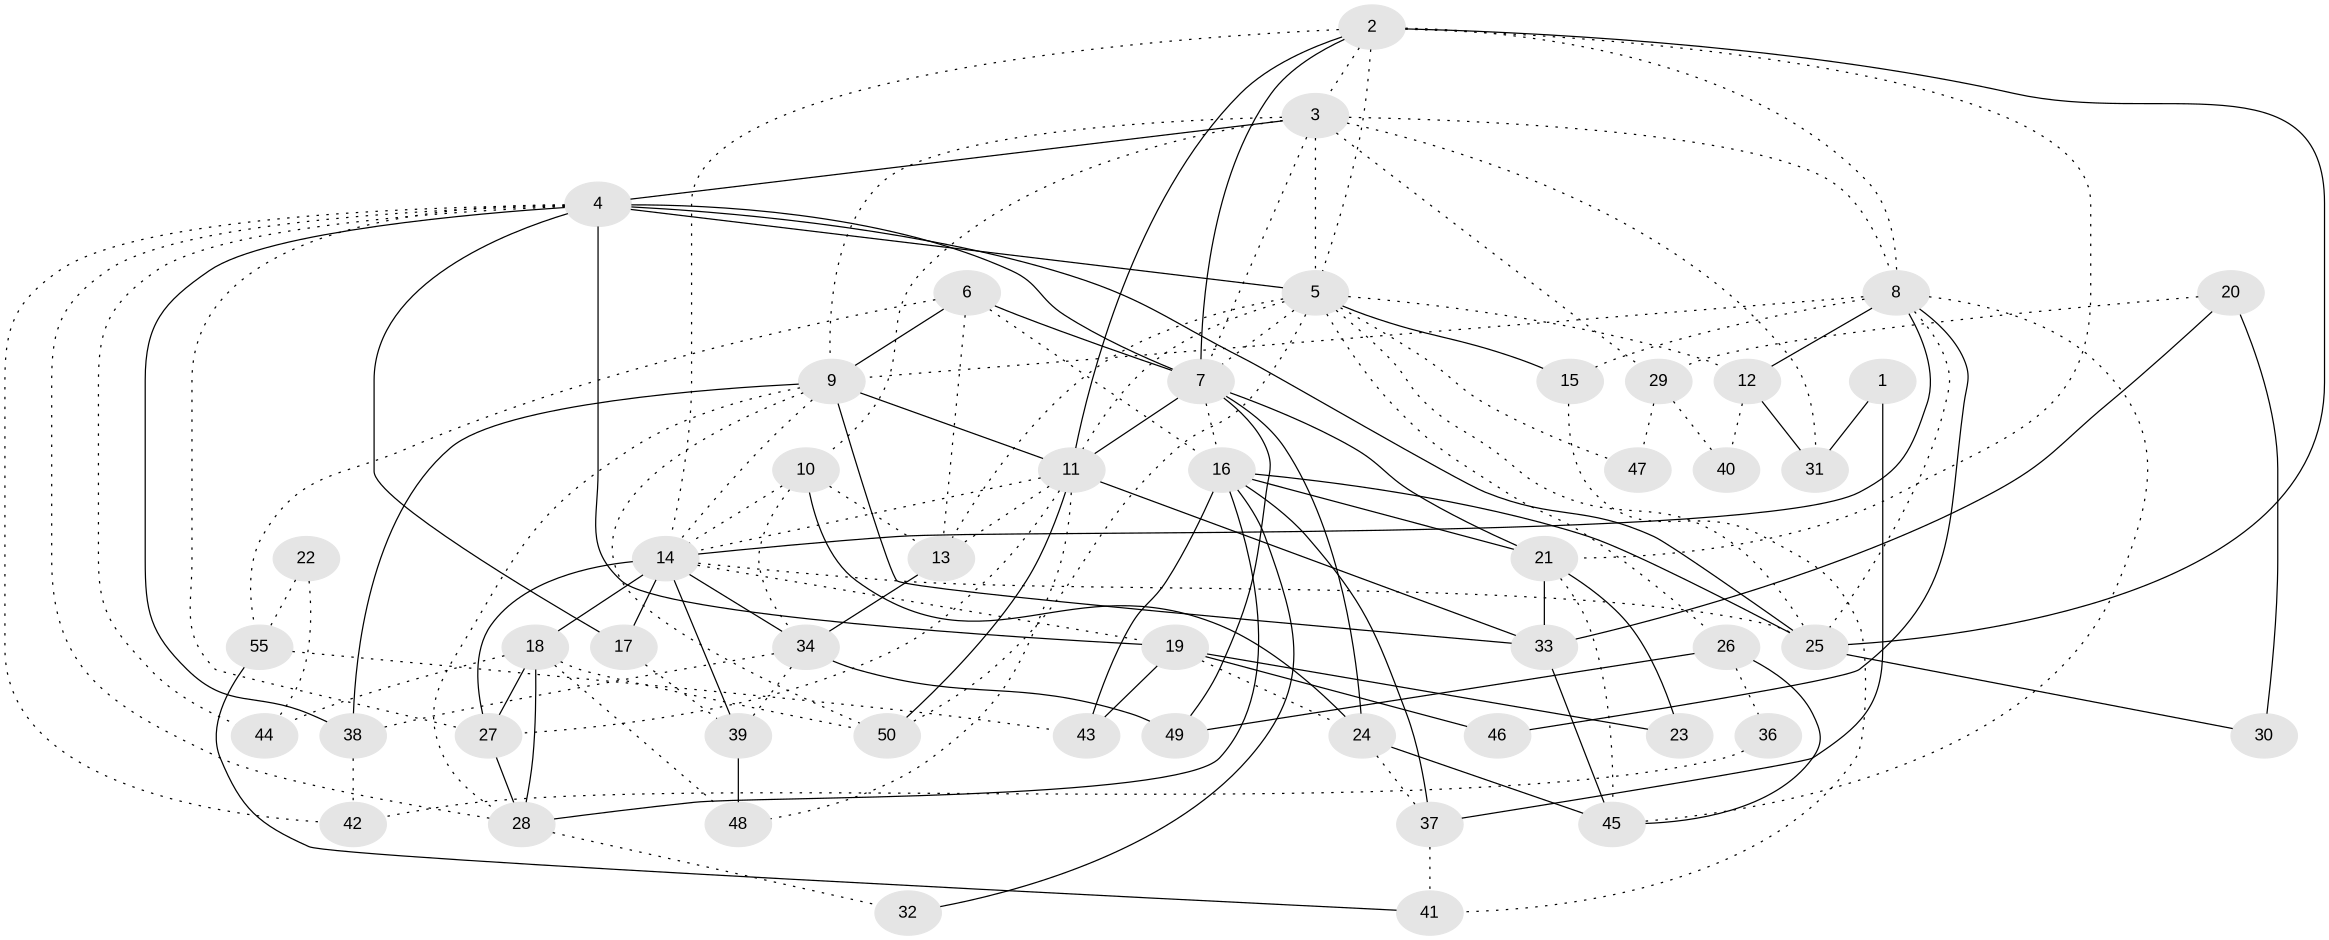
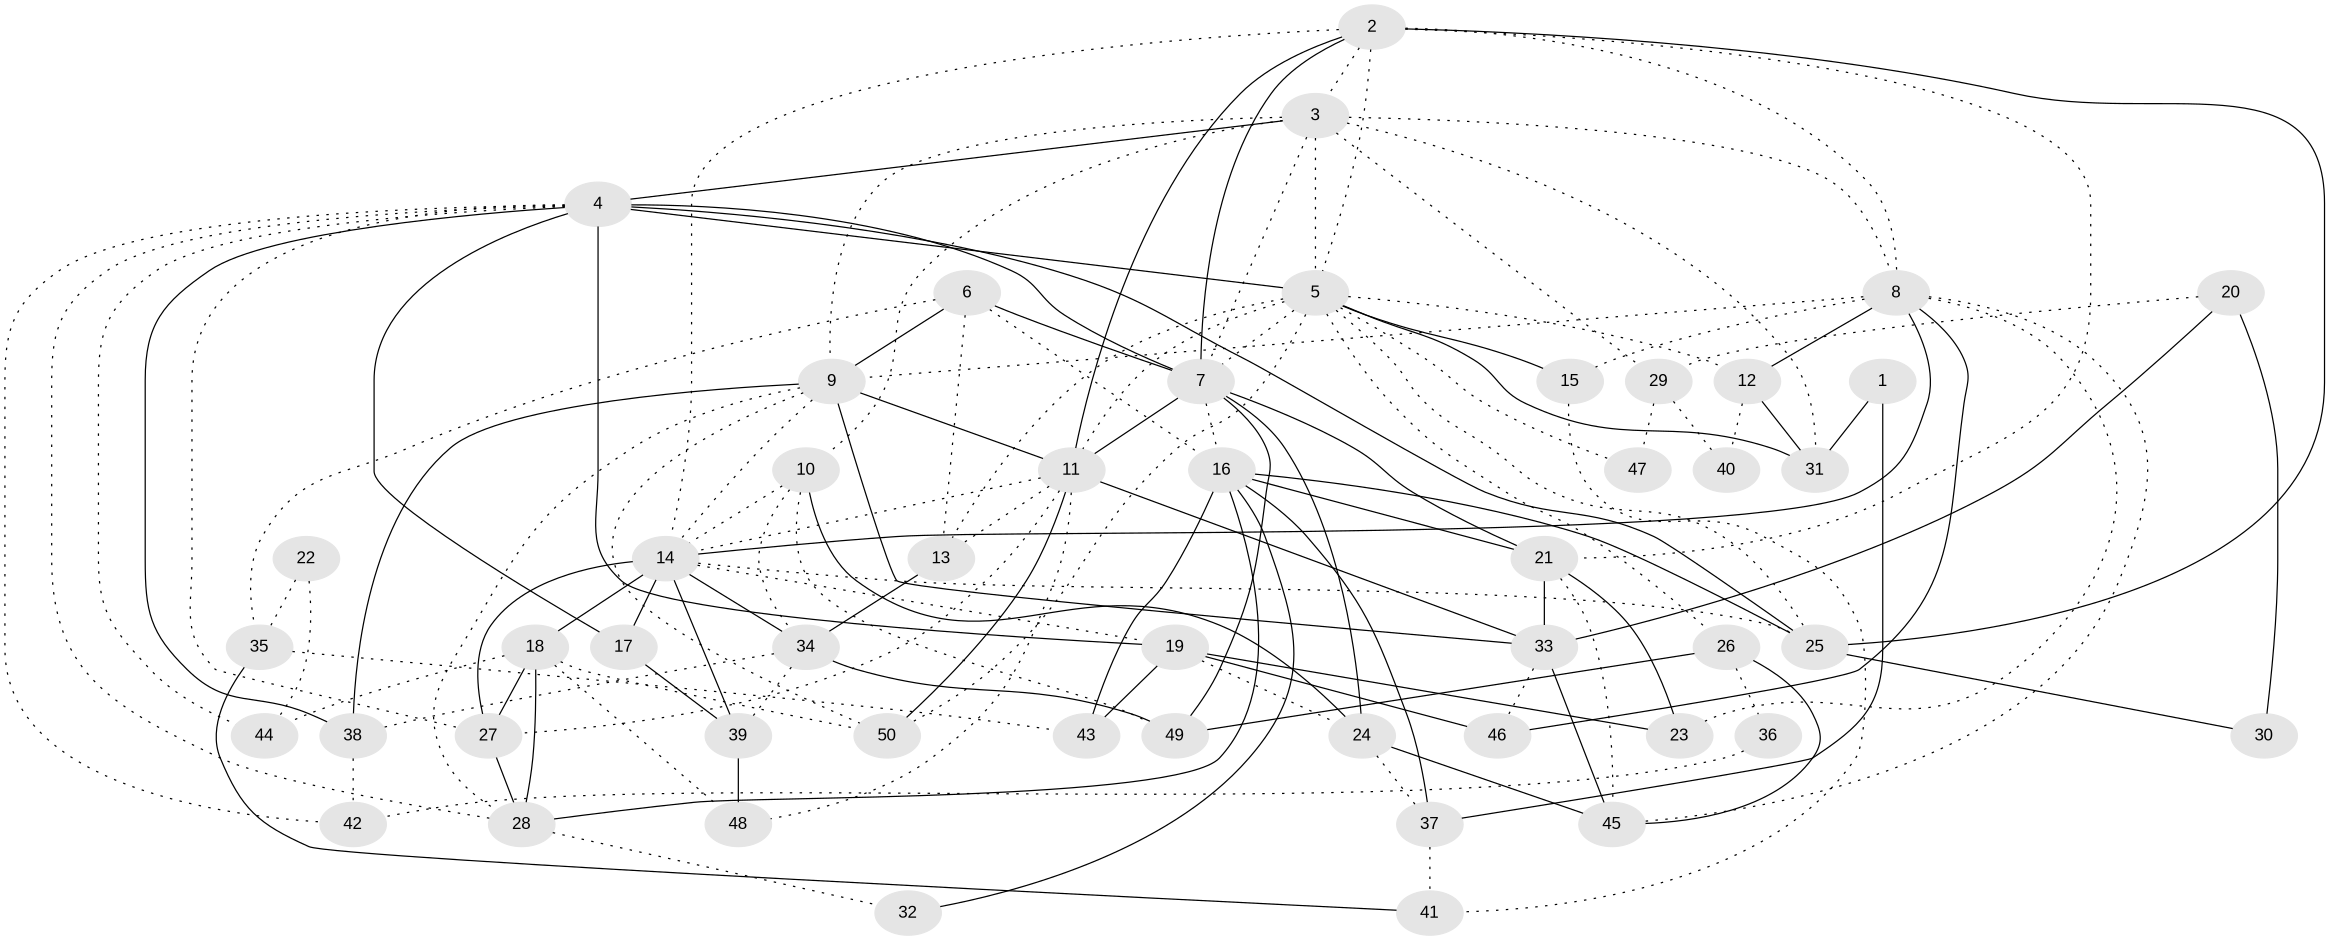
edge "5" -- "31": added
edge "8" -- "25": now "8" -- "23"
edge "10" -- "13": now "10" -- "49"
node "55": label "55" -> "35"
edge "33" -- "46": added
edge "17" -- "39": style dotted -> solid
